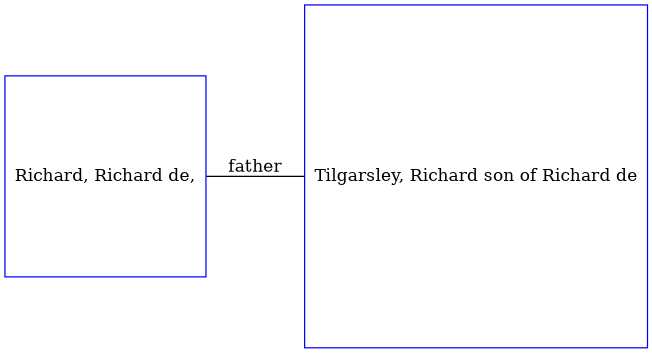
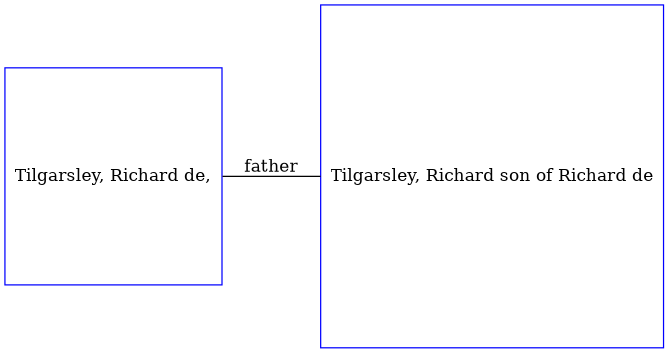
node "Richard, Richard de,": label "Richard, Richard de," -> "Tilgarsley, Richard de,"
